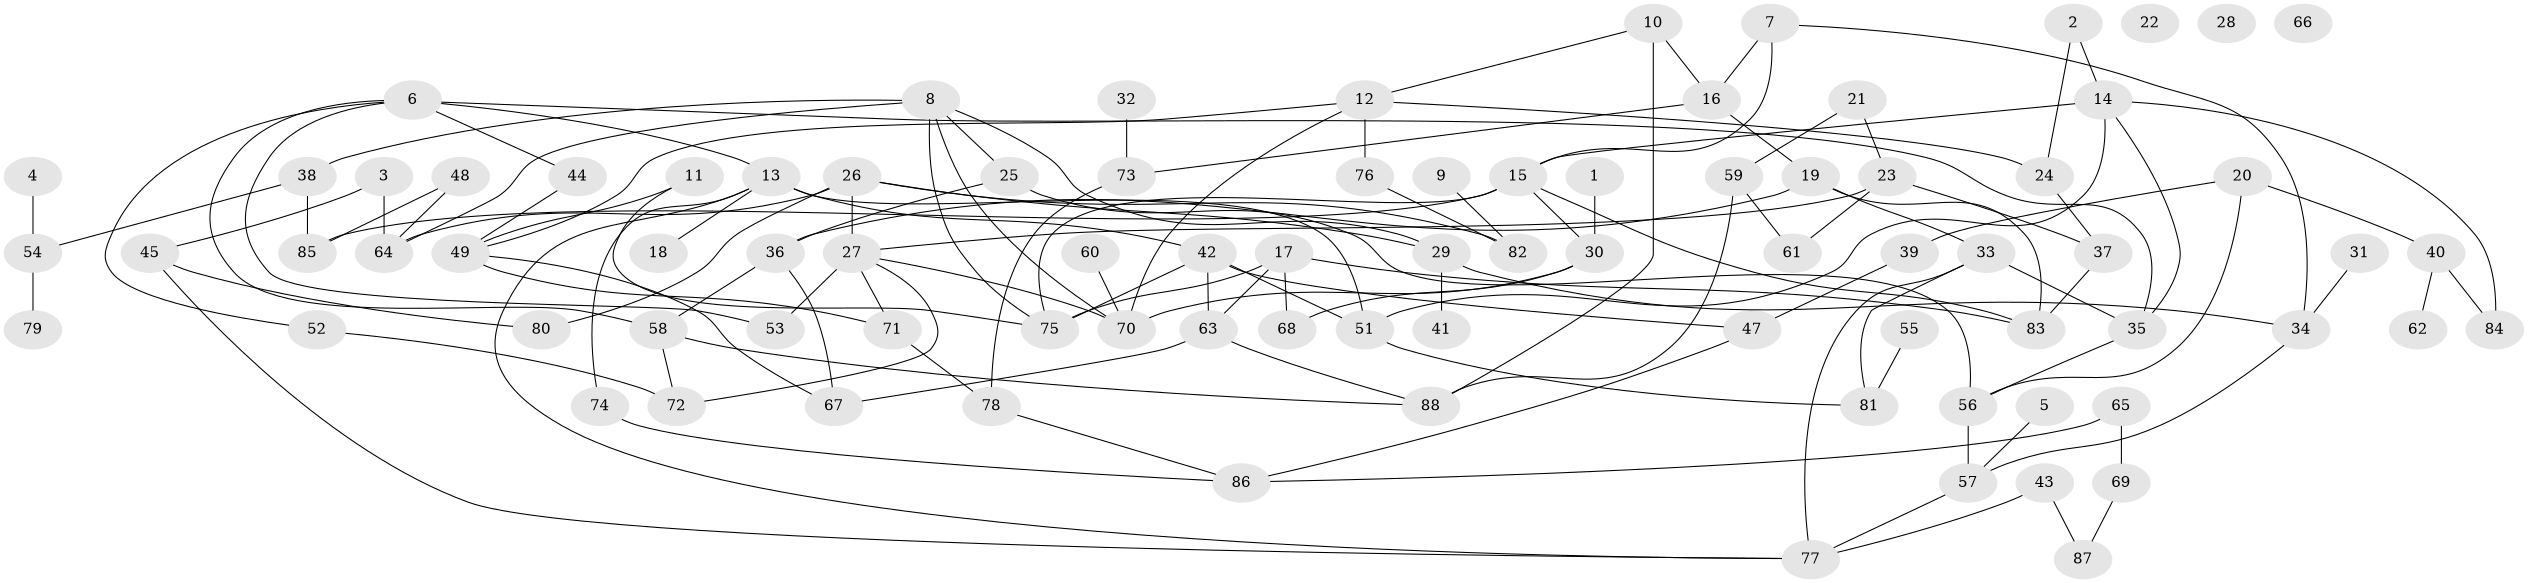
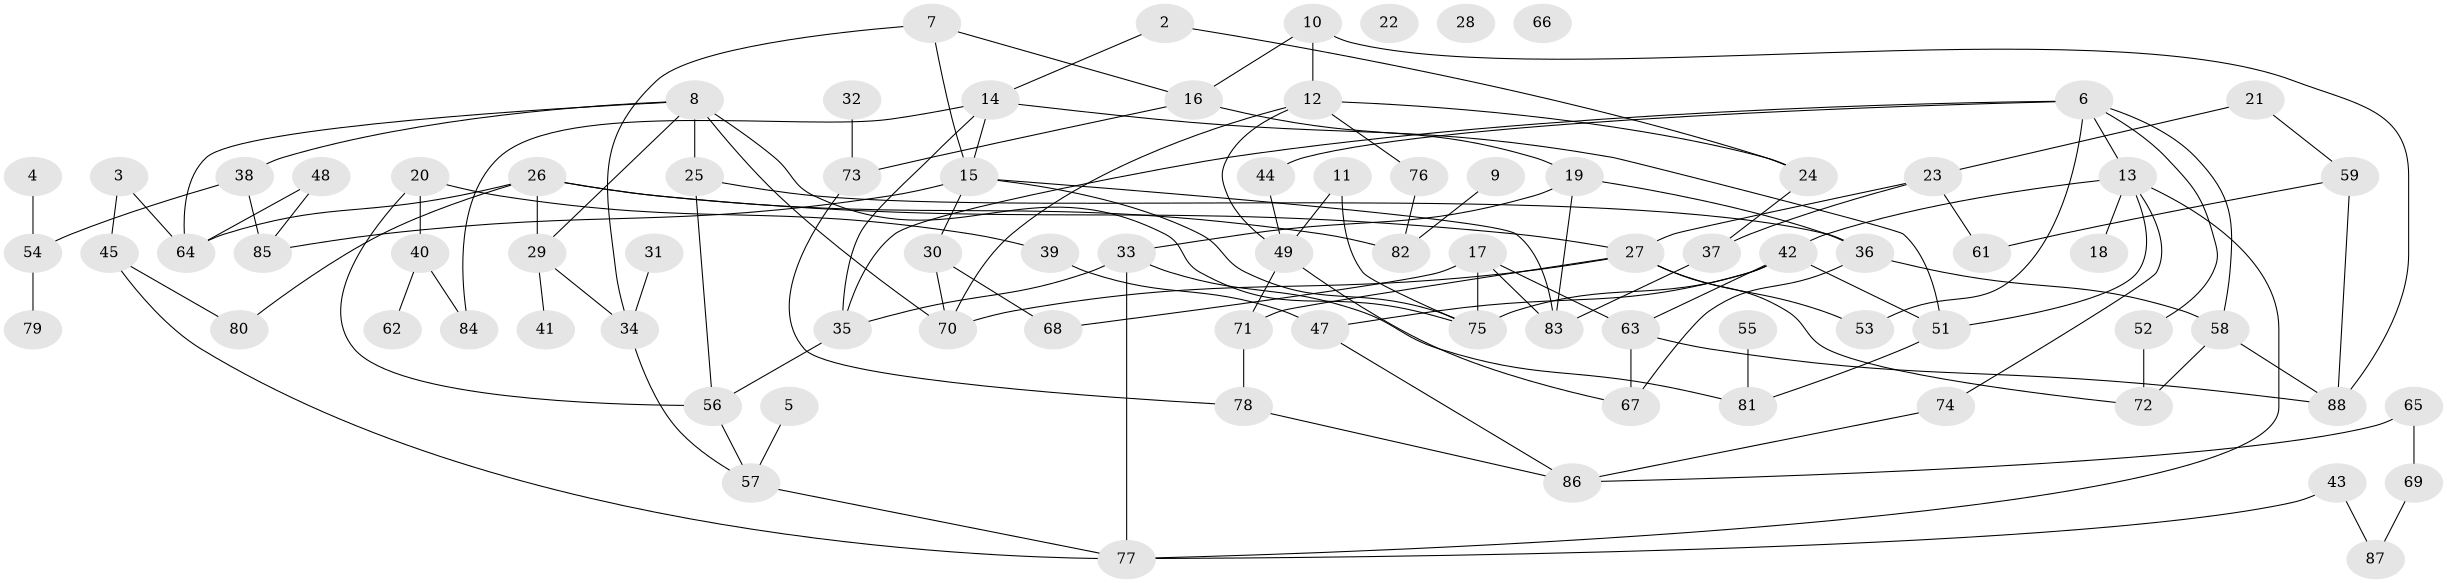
node "1": removed
node "60": removed
